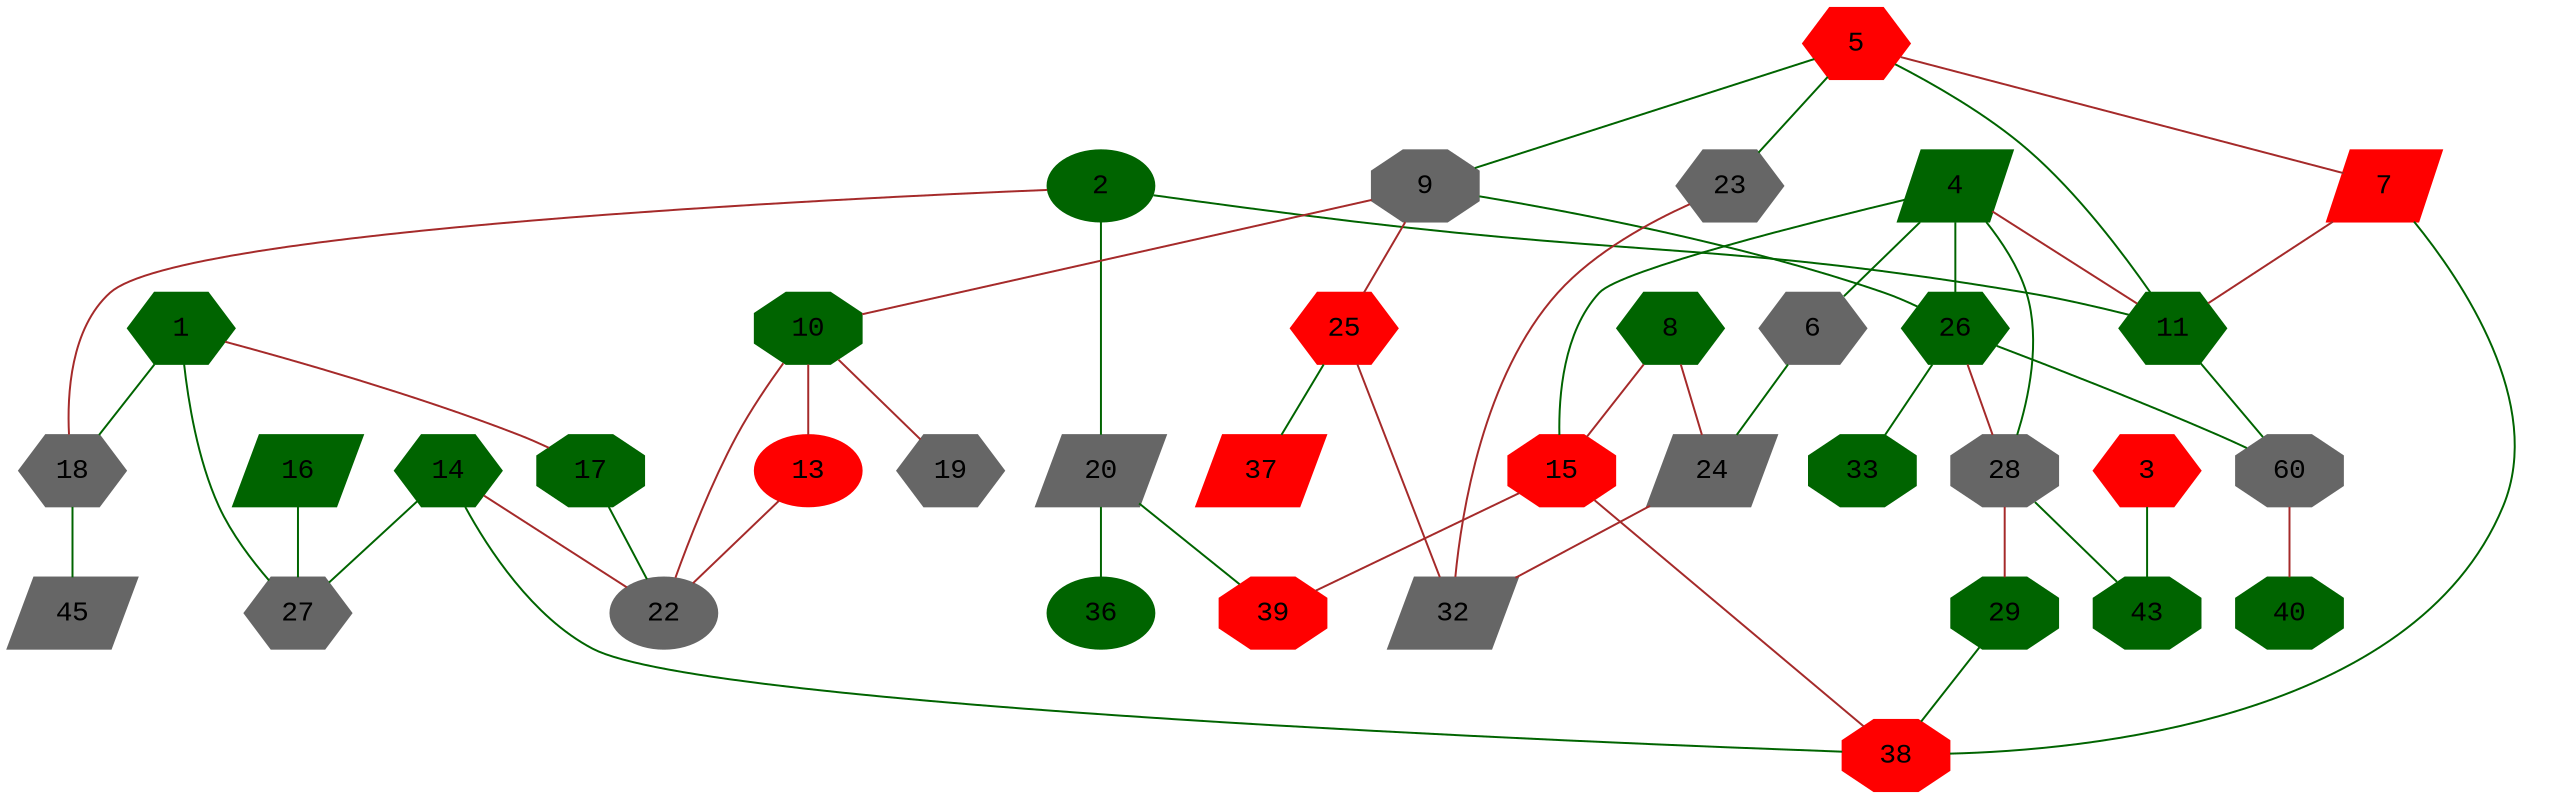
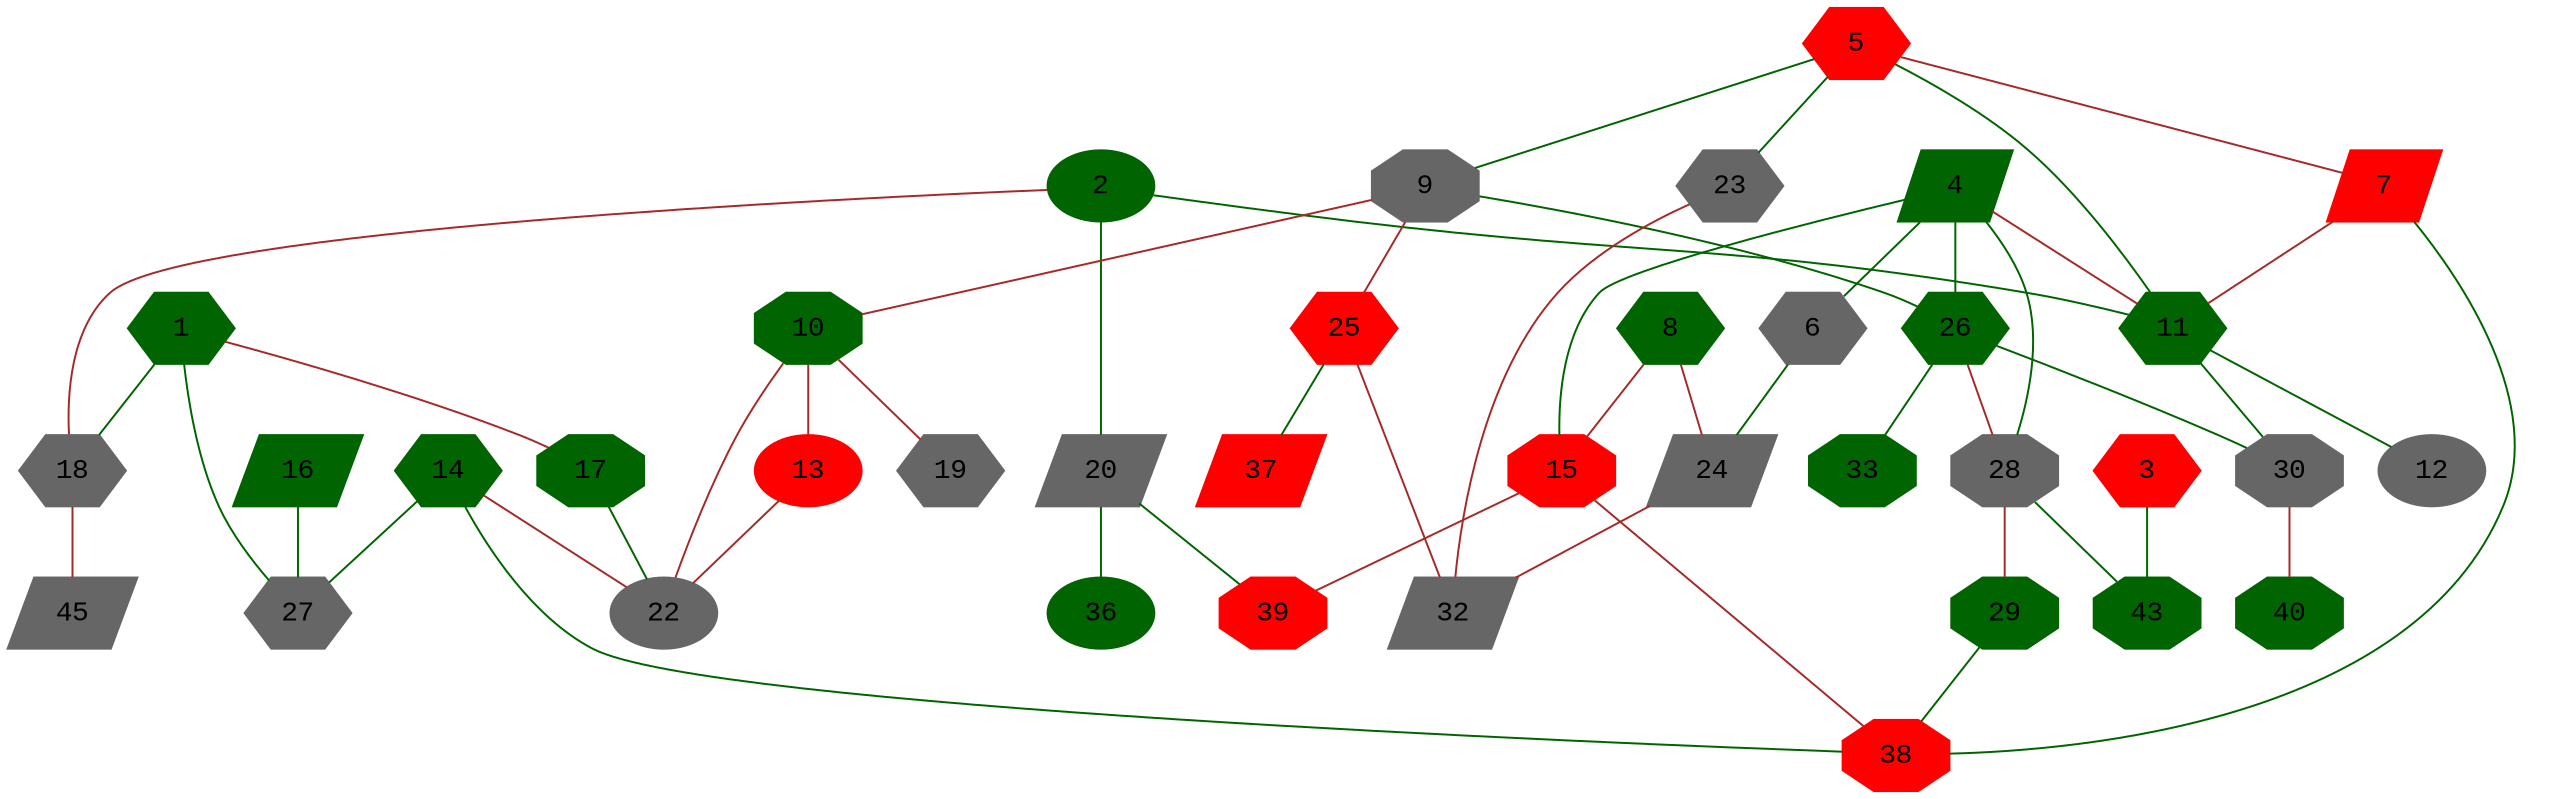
node "60": label "60" -> "30"
node "12": added
edge "18" -- "45": color darkgreen -> brown
